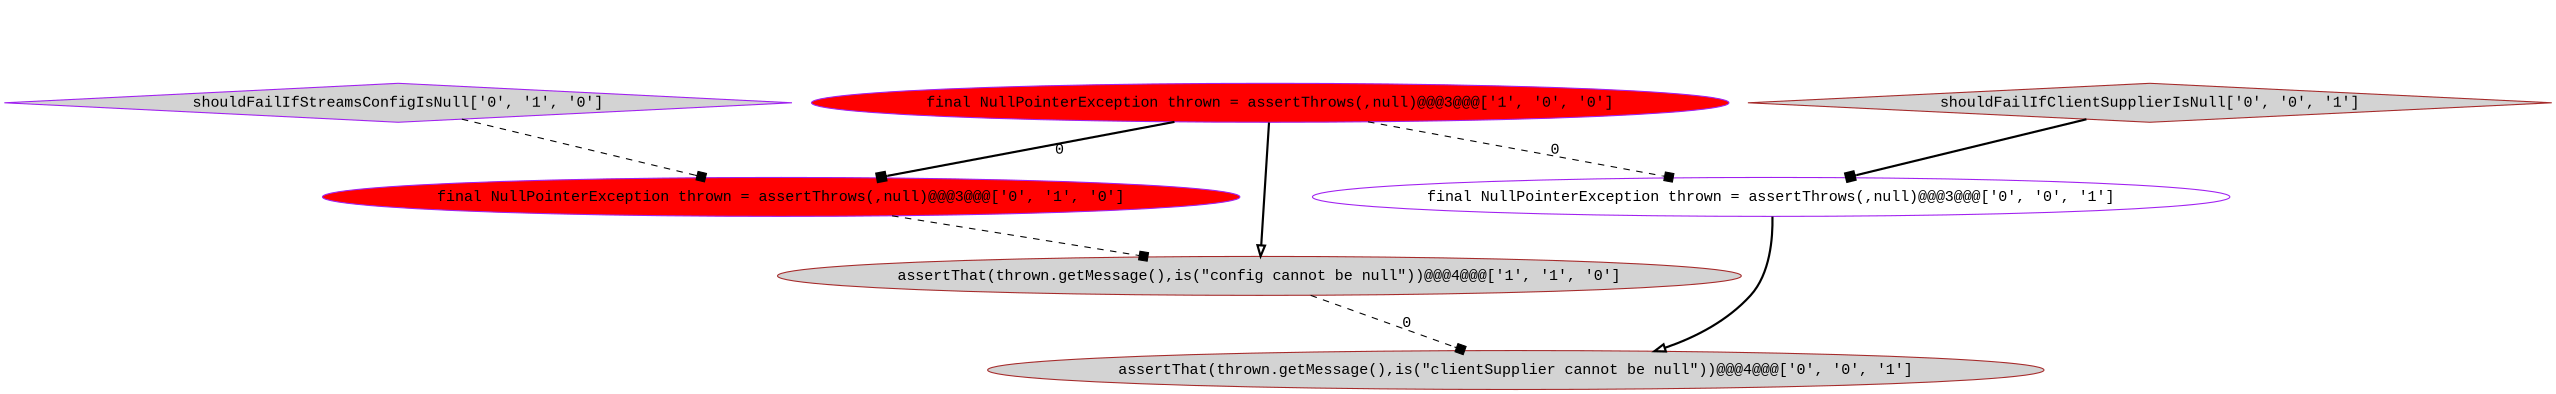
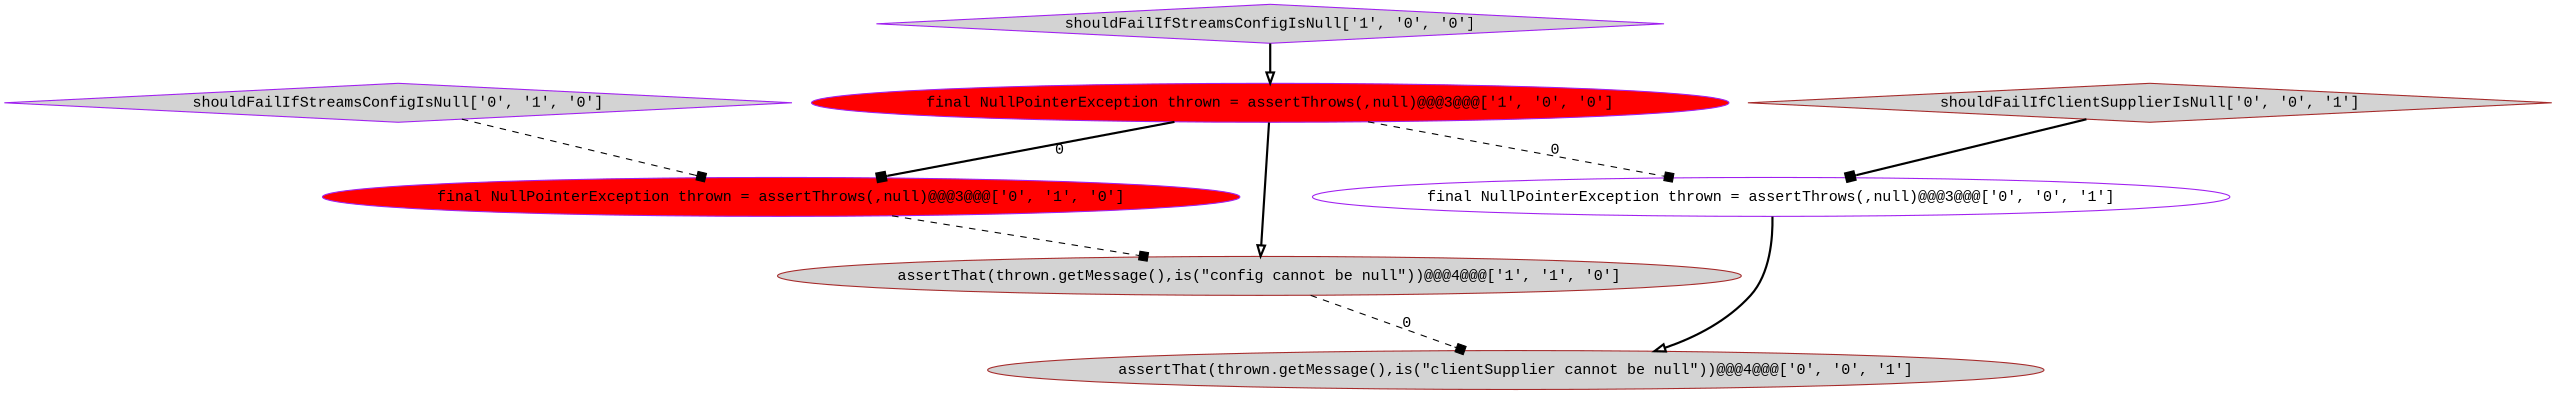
node "shouldFailIfStreamsConfigIsNull['1', '0', '0']": added
